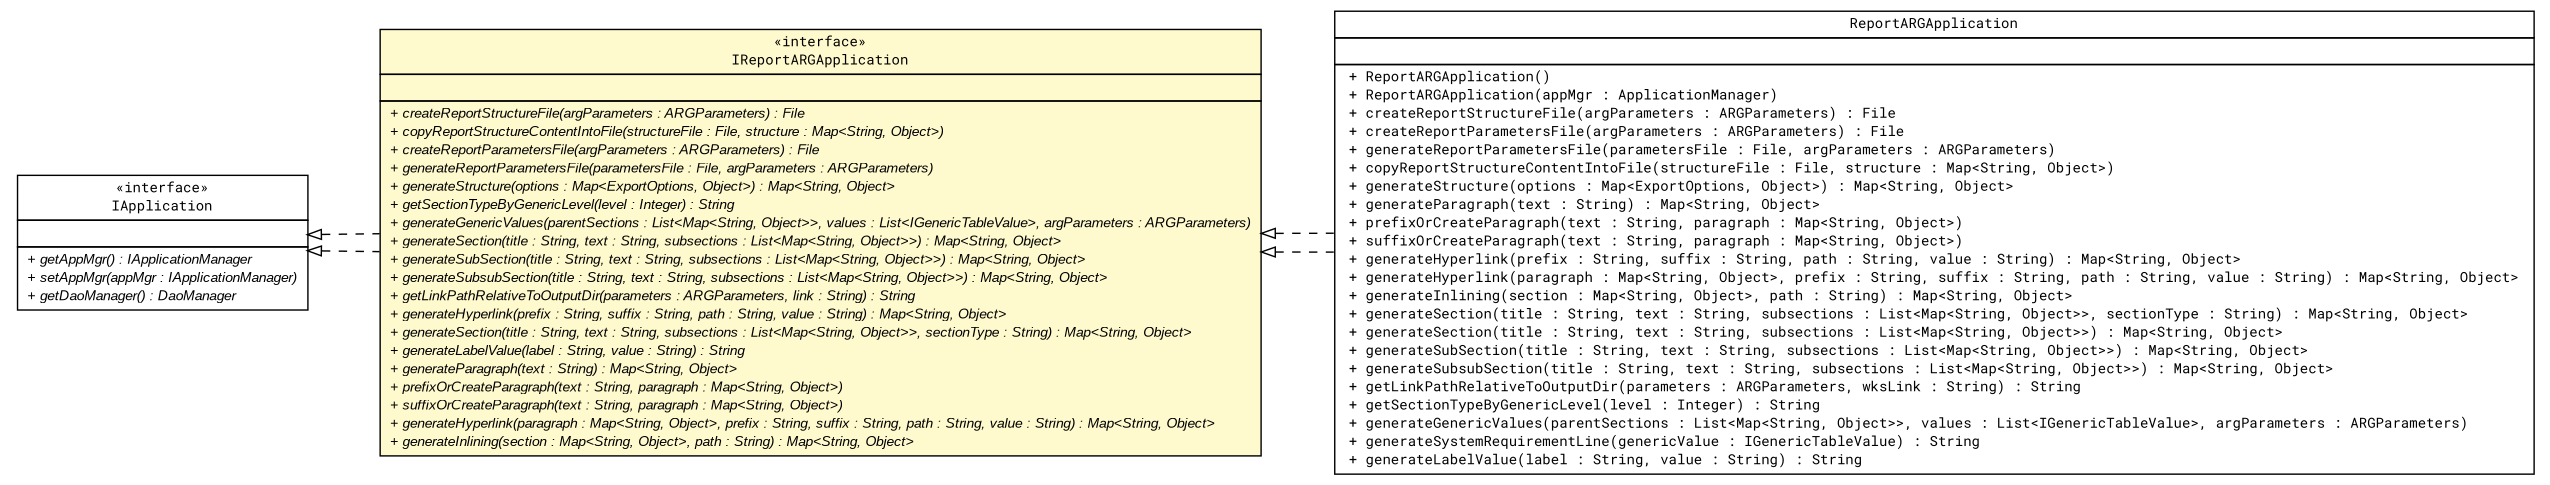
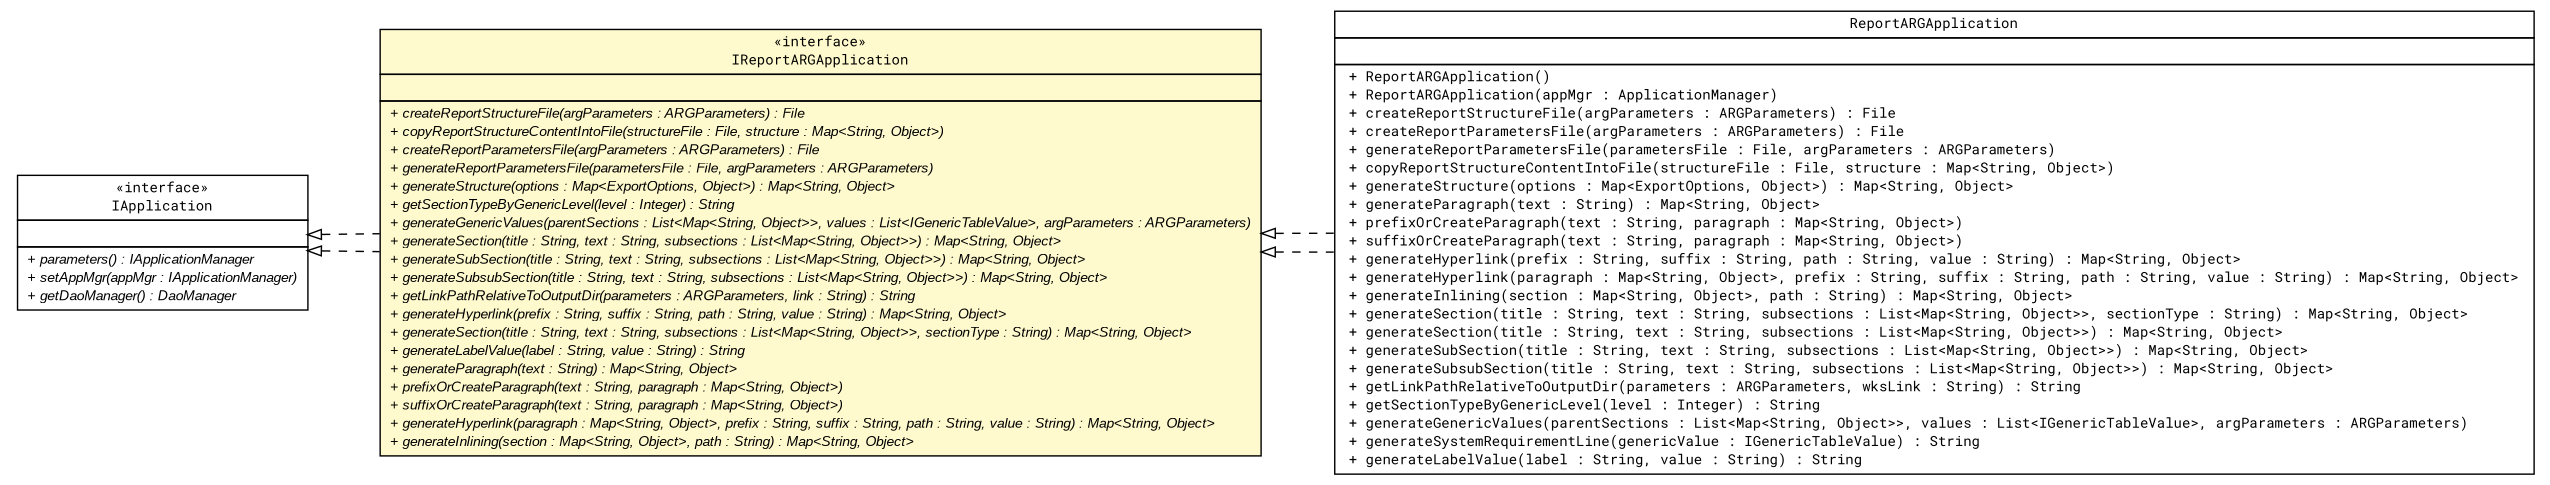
node "IApplication": text "+ getAppMgr() : IApplicationManager" -> "+ parameters() : IApplicationManager"
